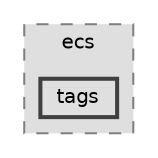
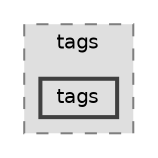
cluster "ecs": label "ecs" -> "tags"
